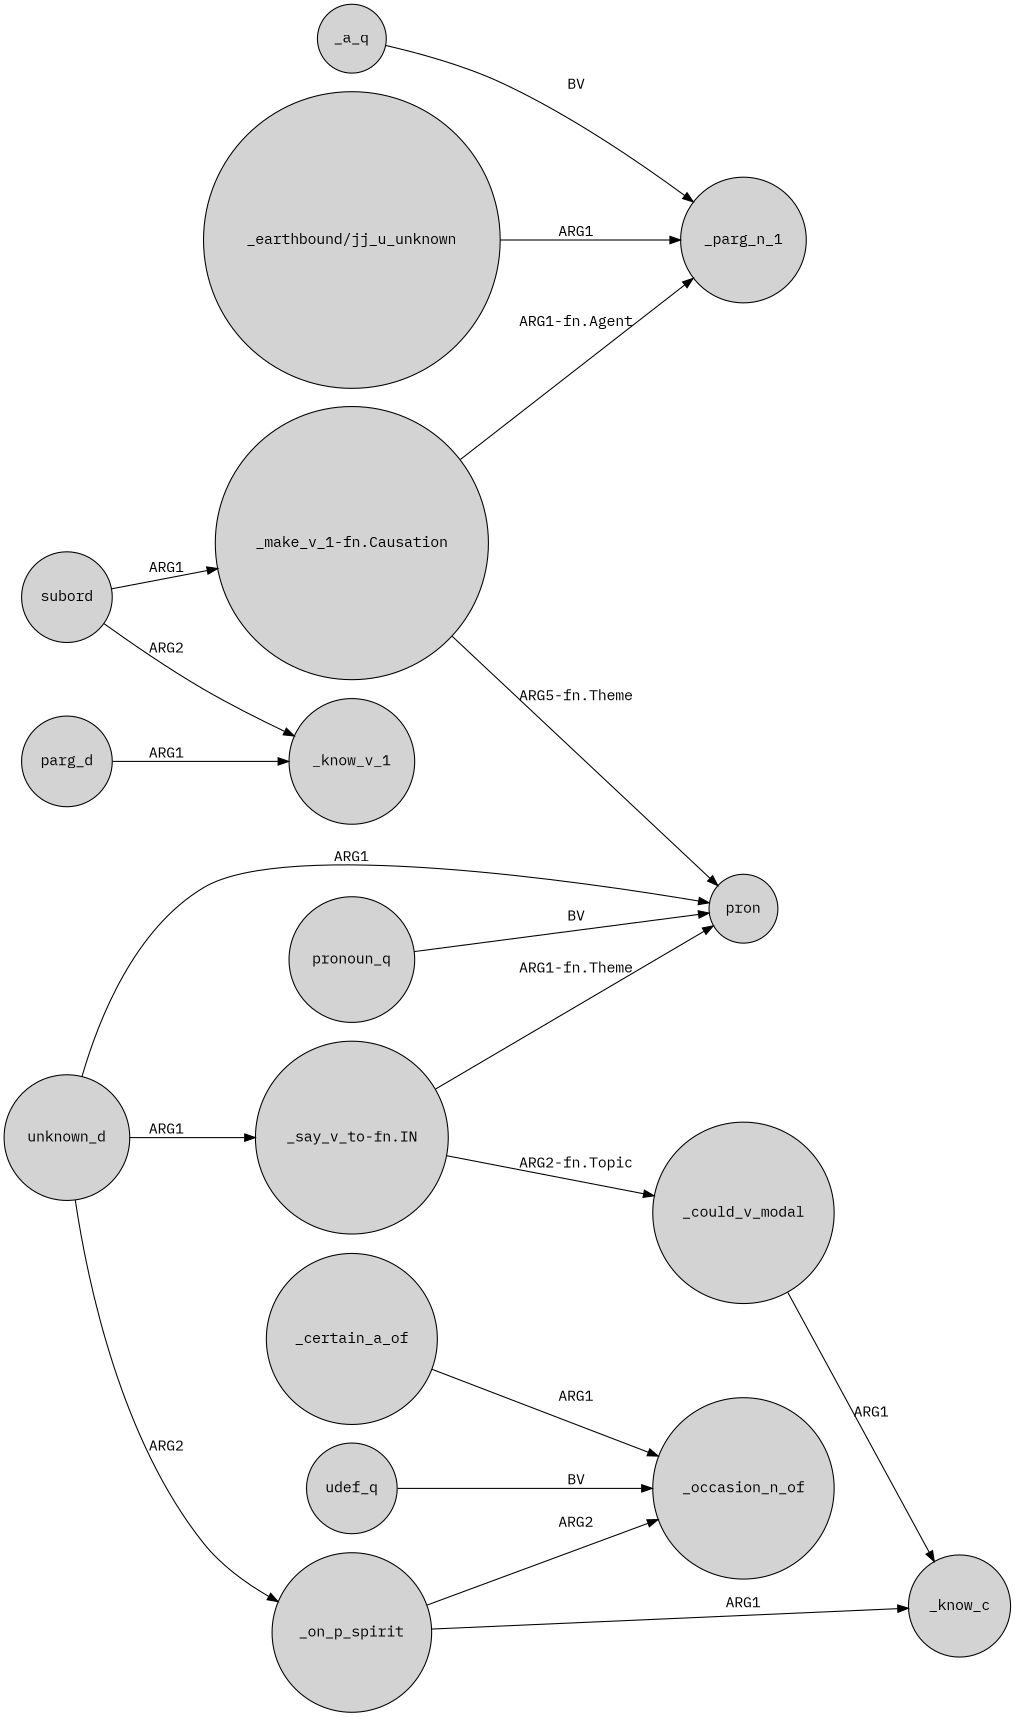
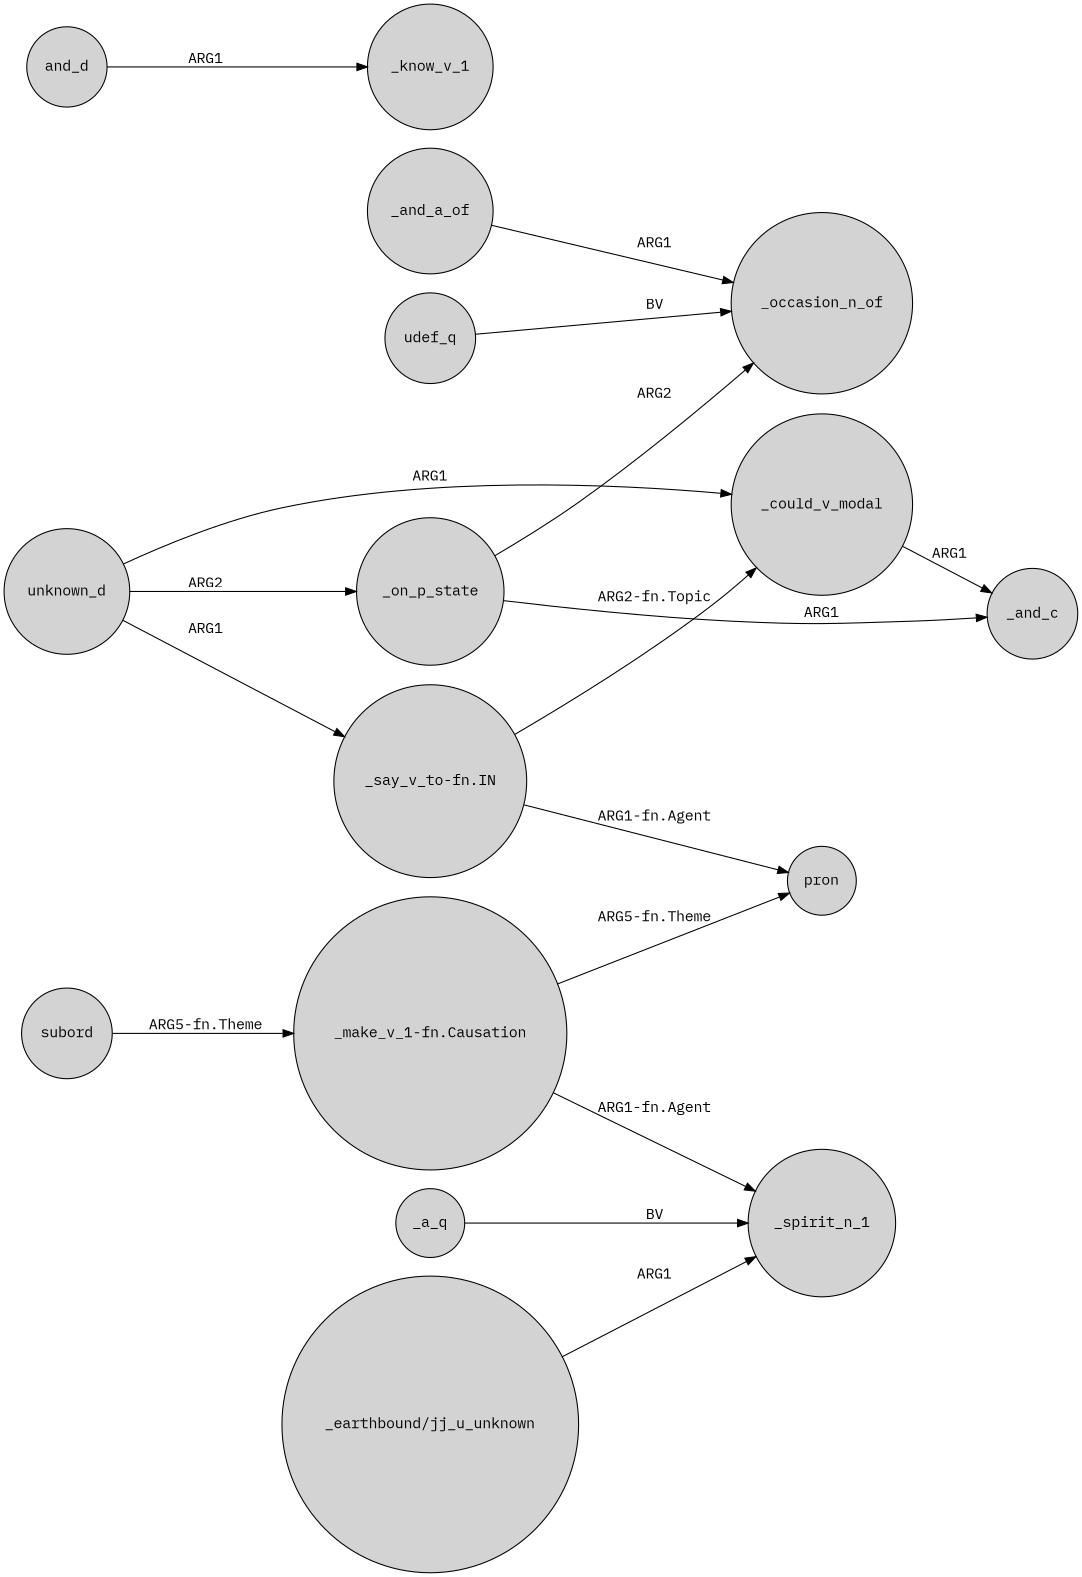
node "_parg_n_1": label "_parg_n_1" -> "_spirit_n_1"
edge "subord" -> "_make_v_1-fn.Causation": label "ARG1" -> "ARG5-fn.Theme"
edge "subord" -> "_know_v_1": removed, label "ARG2"
node "parg_d": label "parg_d" -> "and_d"
edge "unknown_d" -> "pron": now "unknown_d" -> "_could_v_modal"
node "pronoun_q": removed
edge "_say_v_to-fn.IN" -> "pron": label "ARG1-fn.Theme" -> "ARG1-fn.Agent"
node "_certain_a_of": label "_certain_a_of" -> "_and_a_of"
node "_know_c": label "_know_c" -> "_and_c"
node "_on_p_spirit": label "_on_p_spirit" -> "_on_p_state"
